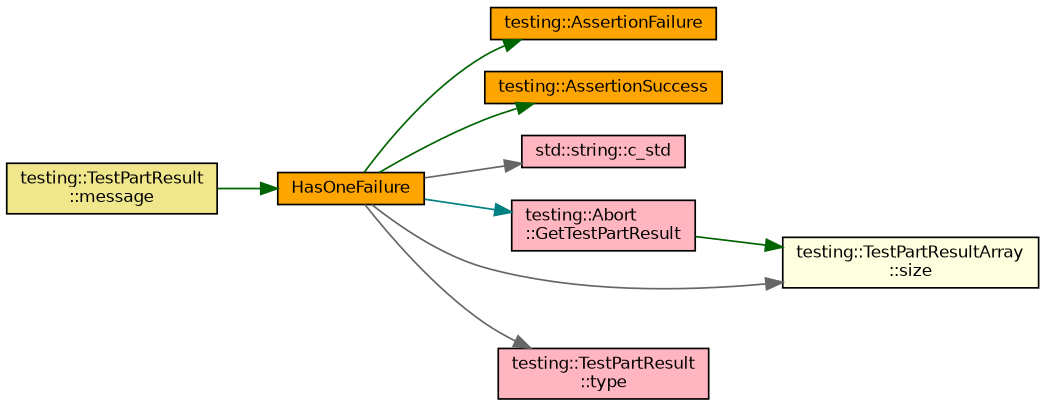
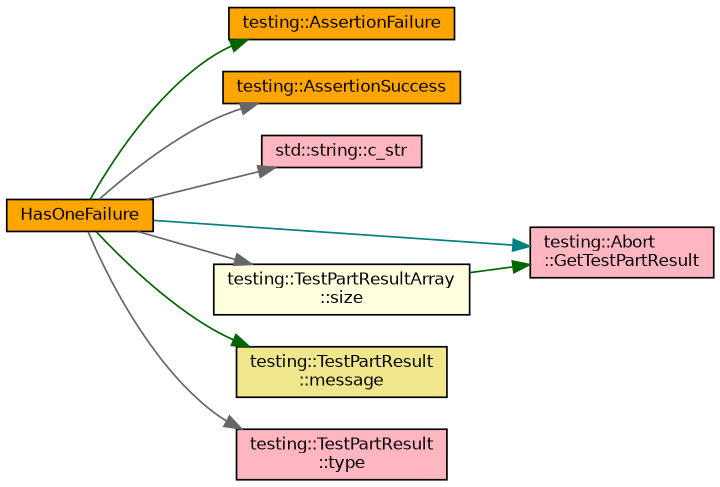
edge "HasOneFailure" -> "testing::AssertionSuccess": color darkgreen -> gray40
node "std::string::c_std": label "std::string::c_std" -> "std::string::c_str"
edge "testing::TestPartResult ::message" -> "HasOneFailure": reversed
edge "testing::Abort ::GetTestPartResult" -> "testing::TestPartResultArray ::size": reversed
